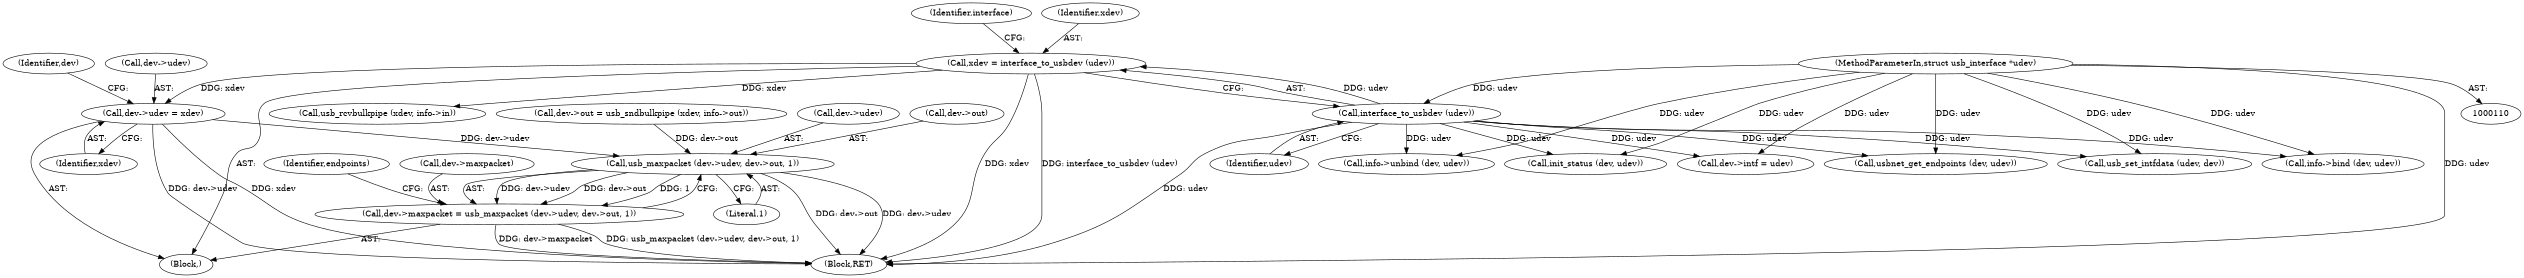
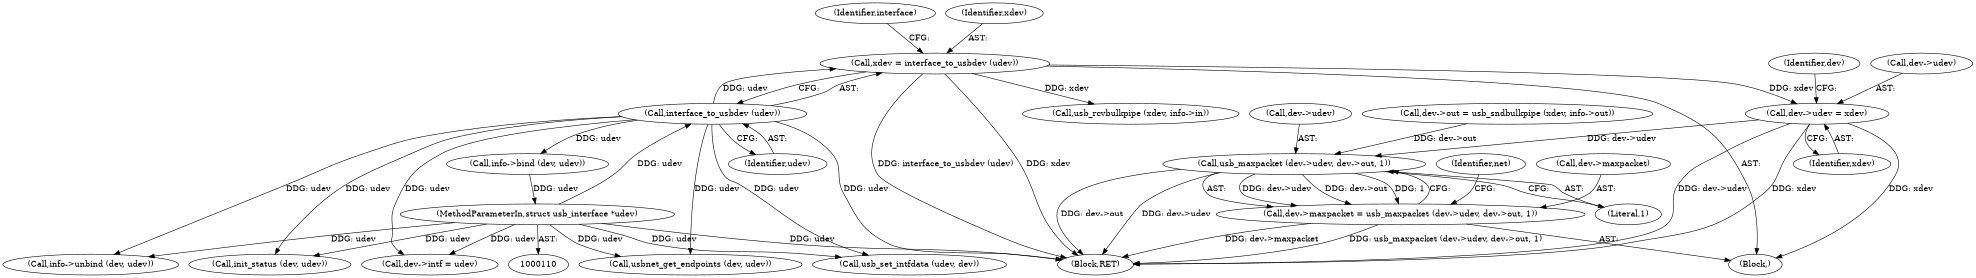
edge "(MethodParameterIn,struct usb_interface *udev)" -> "(Call,info->bind (dev, udev))": reversed
node "(Call,dev->out)": removed
node "(Identifier,endpoints)": label "(Identifier,endpoints)" -> "(Identifier,net)"
edge "(Call,dev->udev = xdev)" -> "(Block,)": label "AST: " -> "DDG: xdev"
